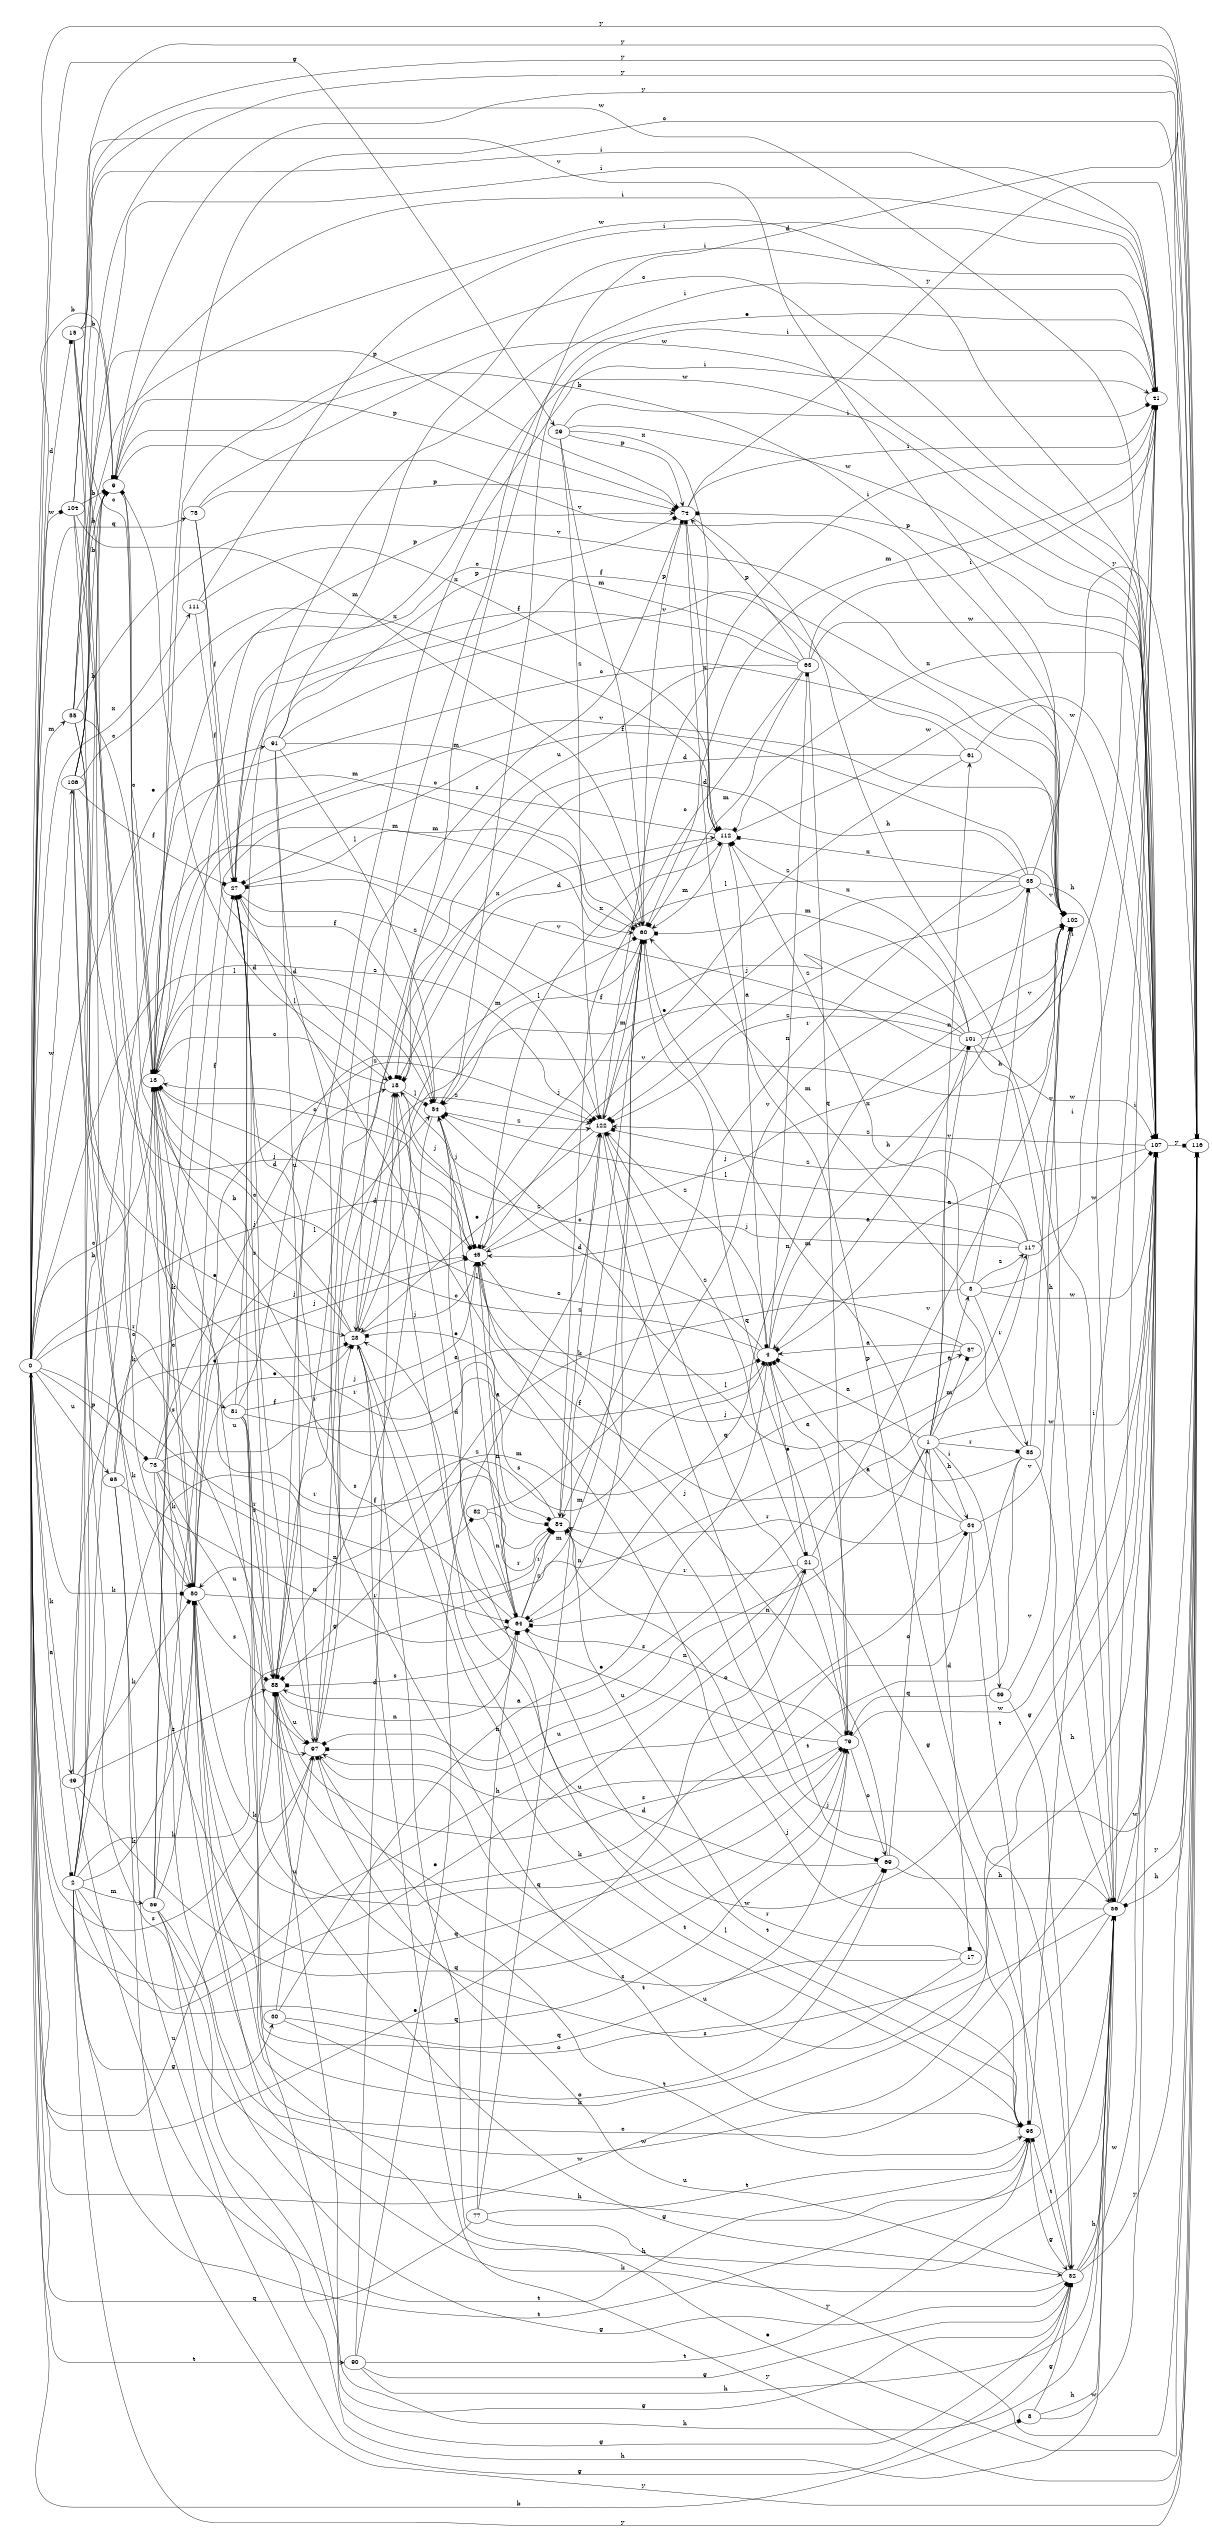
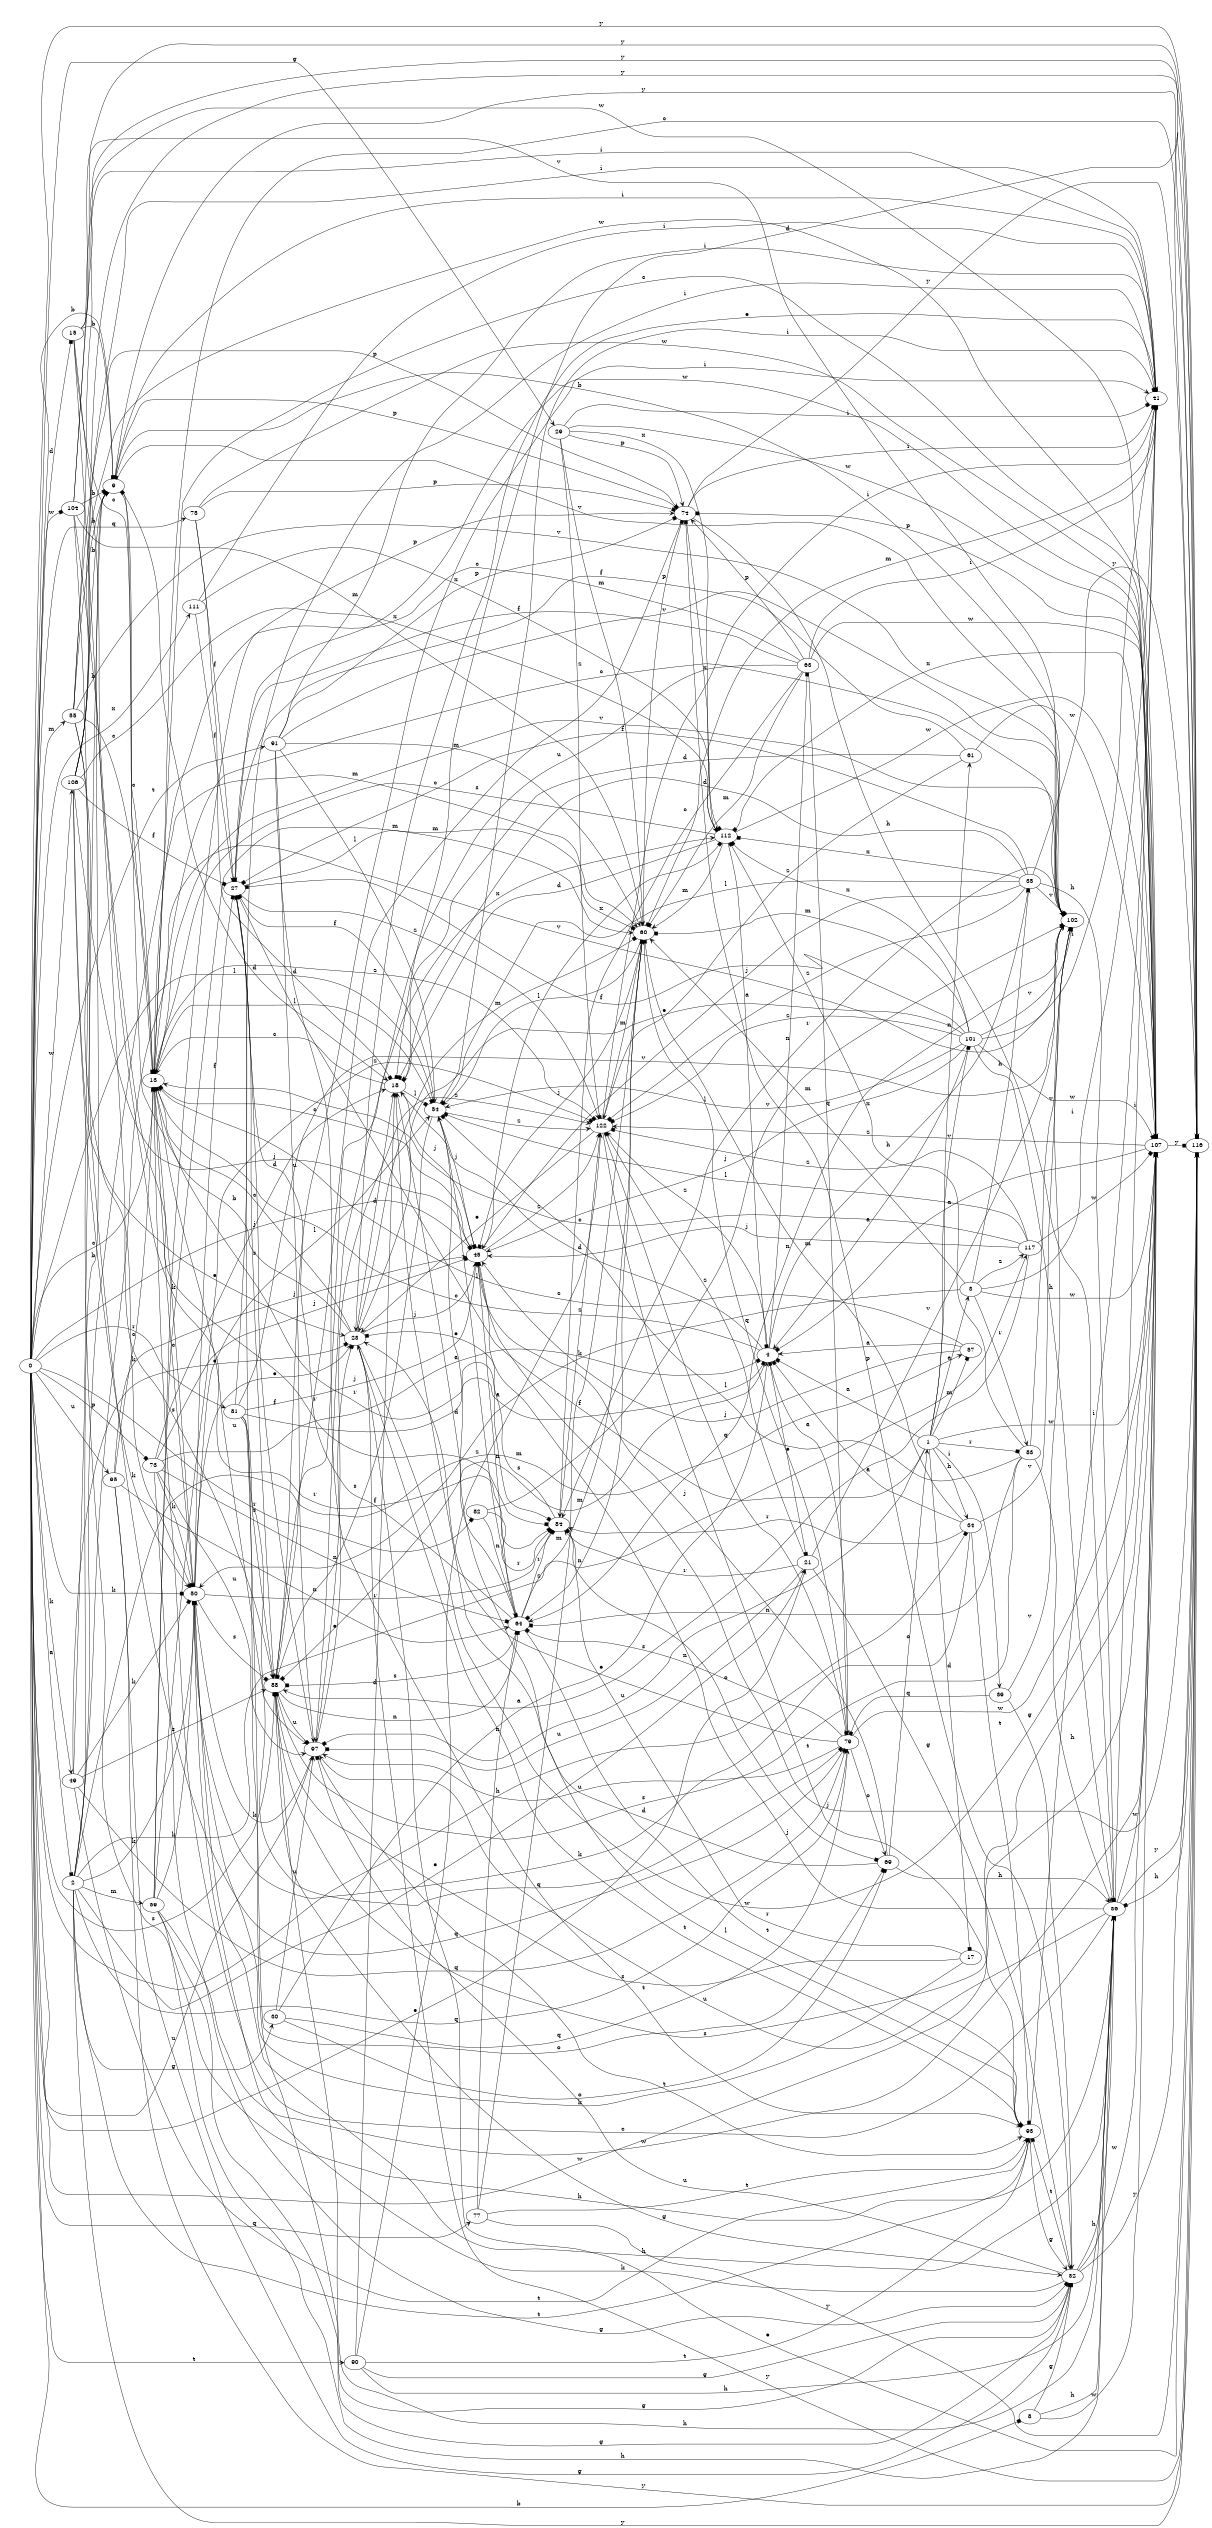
edge "0" -> "91": label "e" -> "t"
edge "101" -> "54": added, label "l"
edge "97" -> "23": label "g" -> "e"
edge "77" -> "0": reversed
